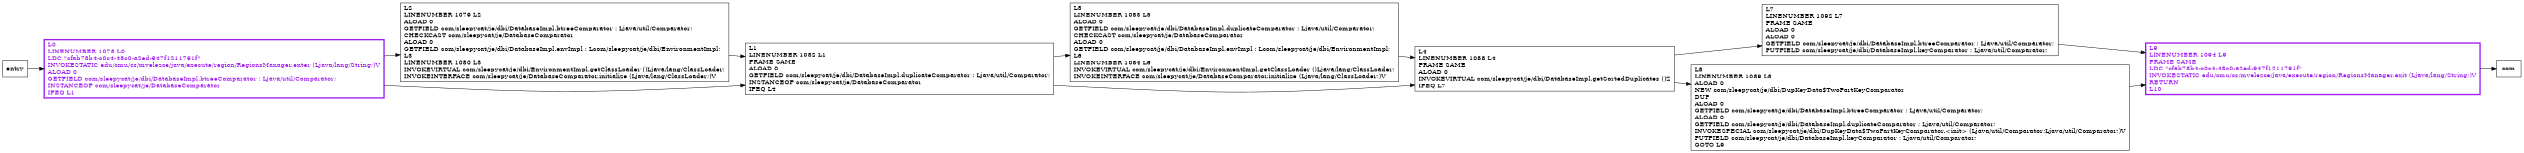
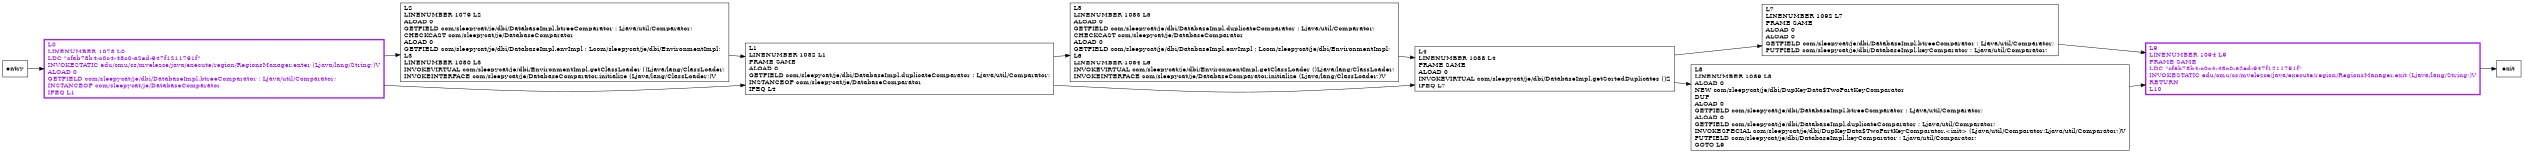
node "com": label "com" -> "exit"
